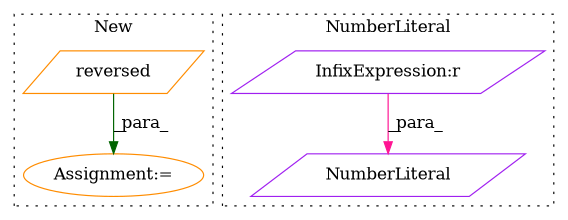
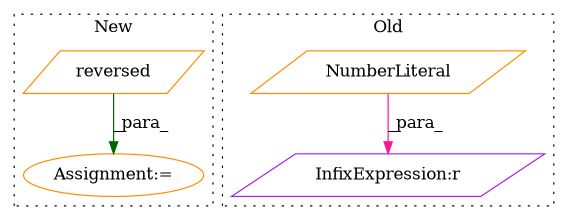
cluster "NumberLiteral": label "NumberLiteral" -> "Old"
edge "InfixExpression:r" -> "NumberLiteral": reversed
node "NumberLiteral": color purple -> darkorange
